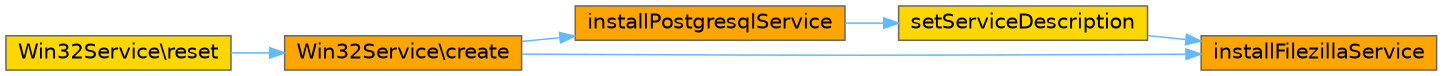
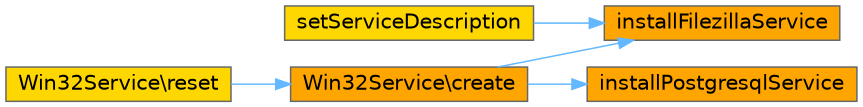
edge "installPostgresqlService" -> "setServiceDescription": removed
